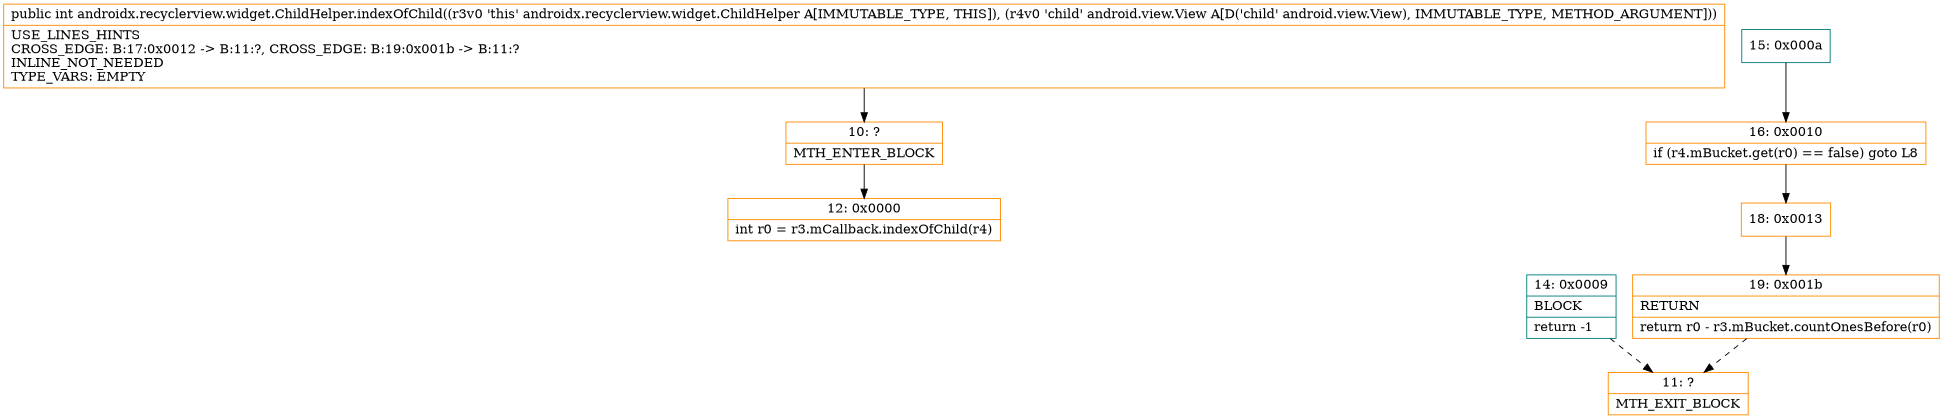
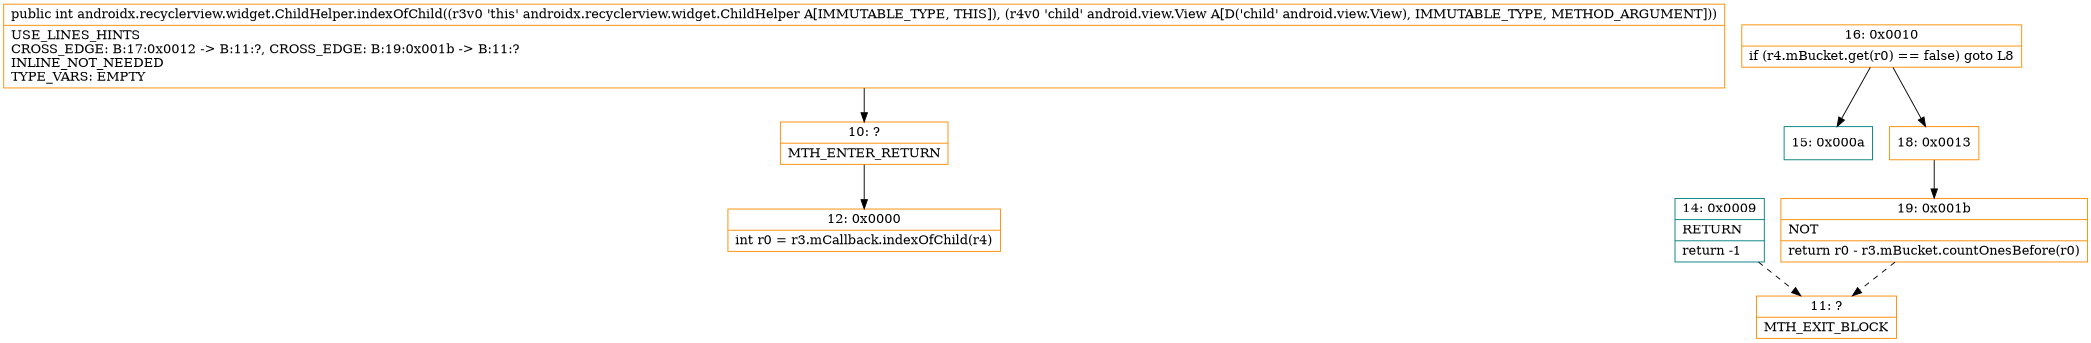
edge "15: 0x000a" -> "16: 0x0010": reversed
node "10: ?": text "MTH_ENTER_BLOCK" -> "MTH_ENTER_RETURN"
node "14: 0x0009": text "BLOCK" -> "RETURN"
node "19: 0x001b": text "RETURN" -> "NOT"
